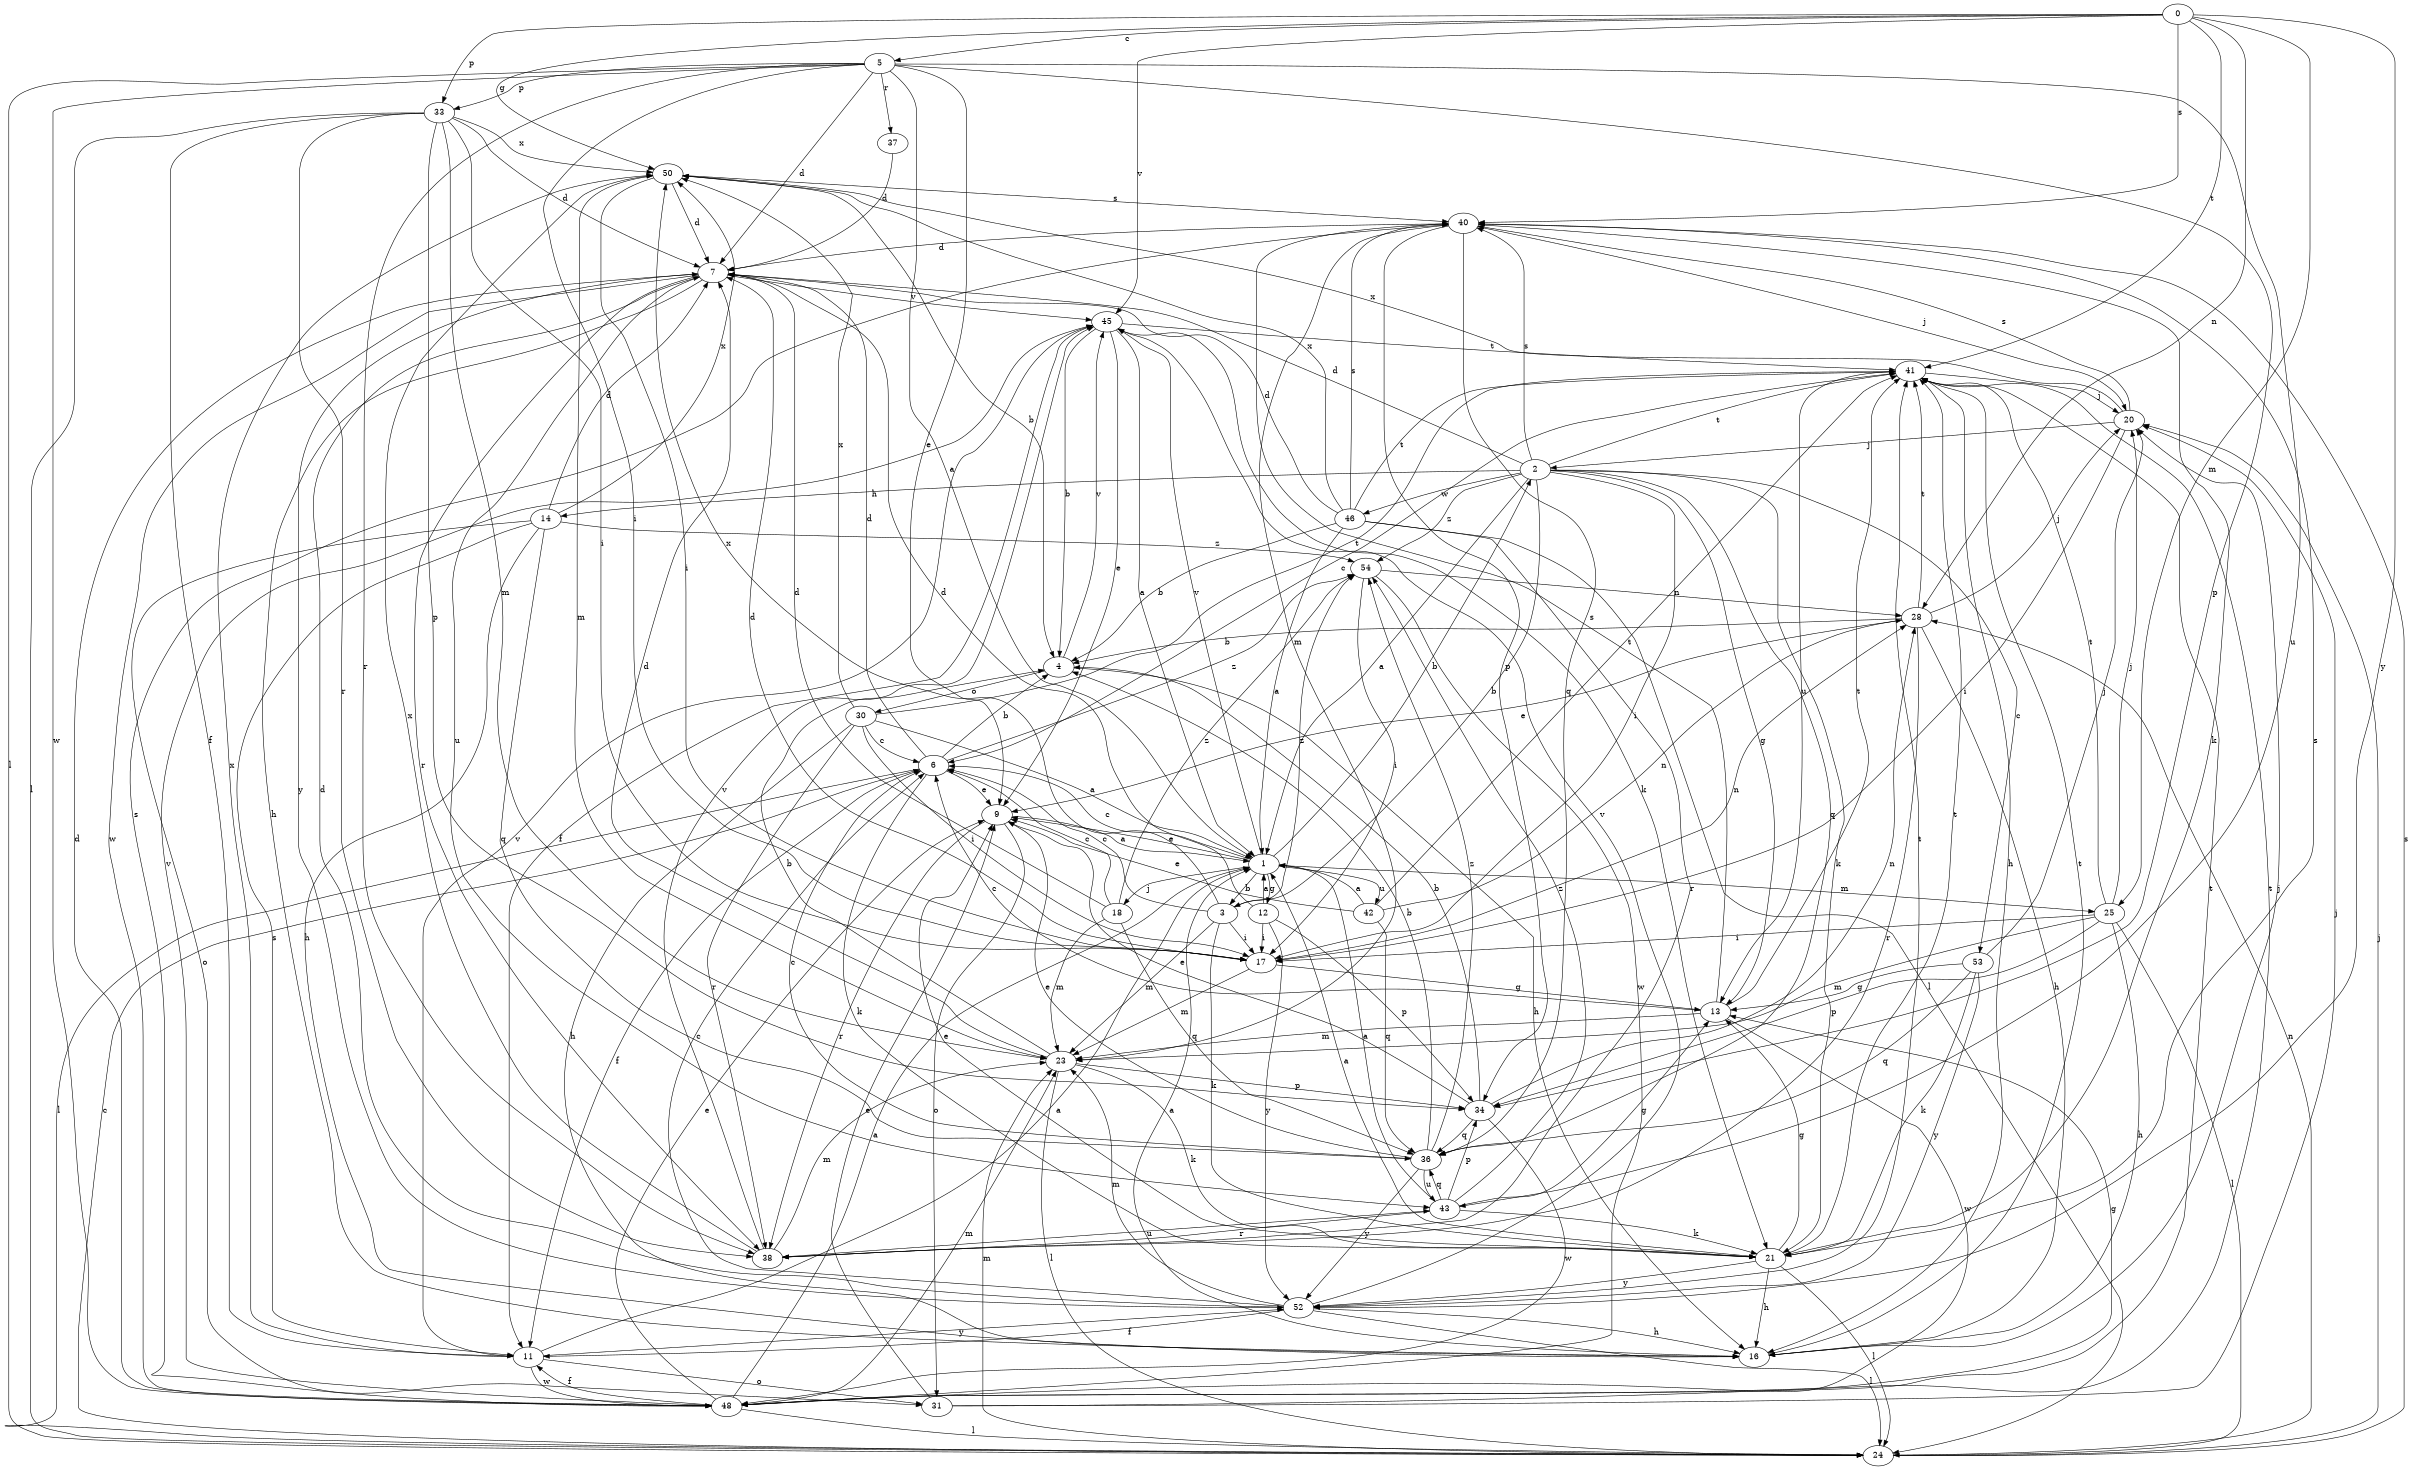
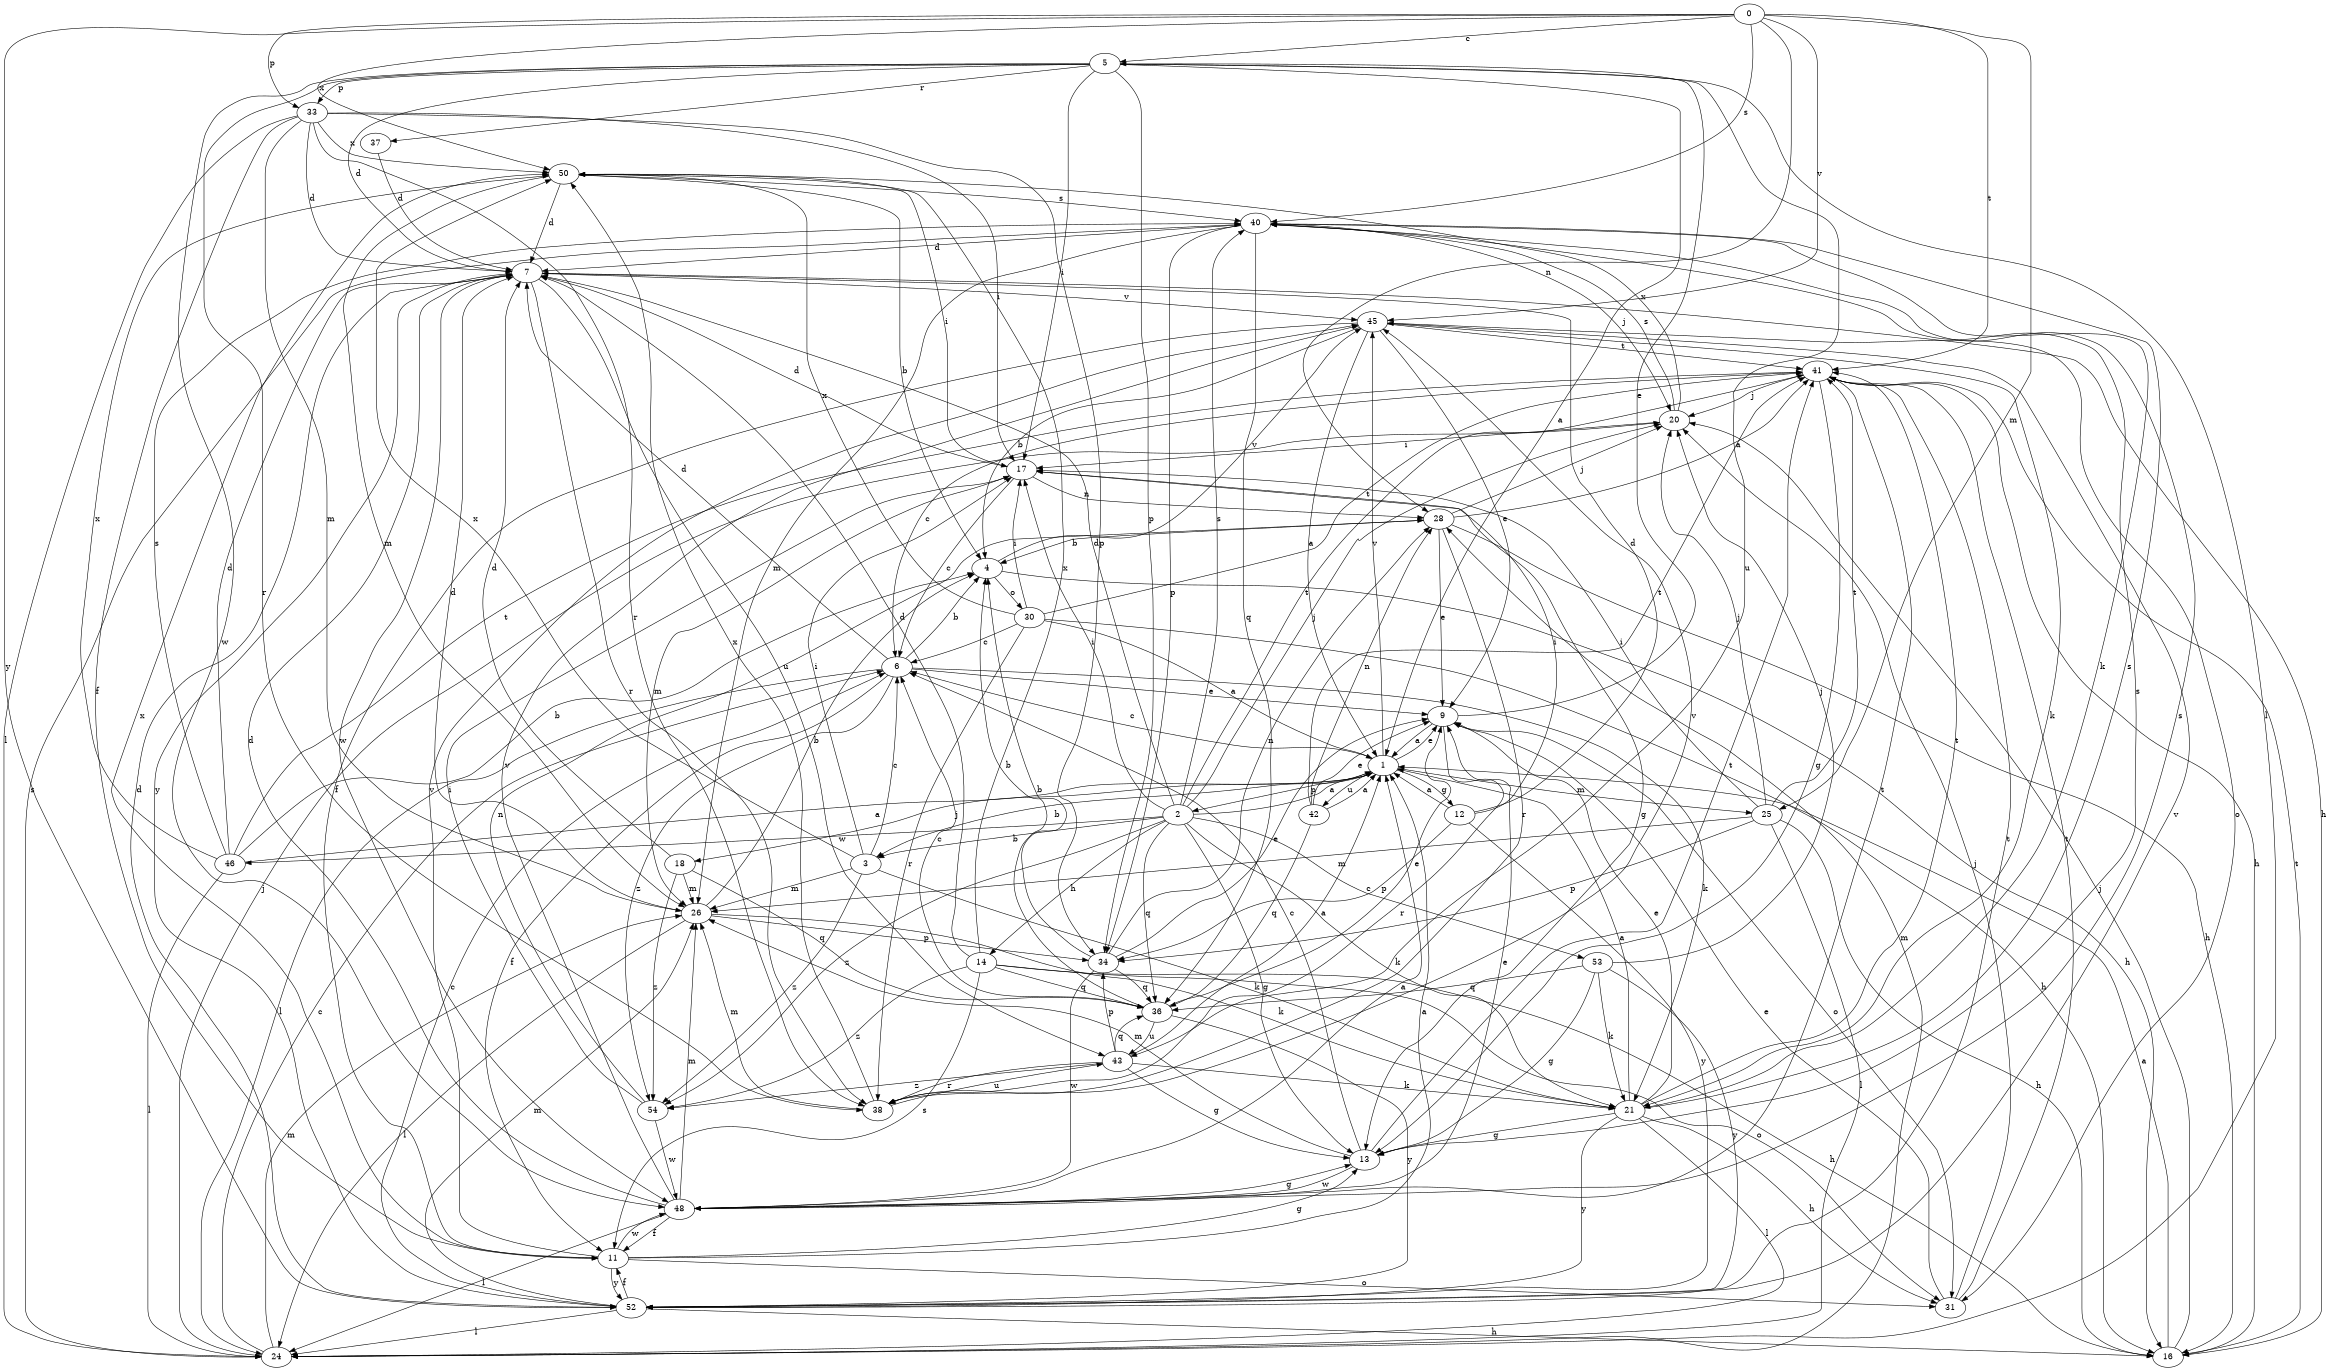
edge "0" -> "50": label "g" -> "x"
edge "5" -> "9": reversed
edge "20" -> "2": reversed
edge "28" -> "41": label "t" -> "a"
edge "45" -> "31": added, label "o"
edge "1" -> "2": label "b" -> "p"
edge "41" -> "13": label "u" -> "g"
edge "18" -> "6": now "17" -> "6"
edge "36" -> "54": removed, label "z"
edge "24" -> "28": label "n" -> "m"
node "23": label "23" -> "26"
edge "46" -> "38": removed, label "r"
edge "11" -> "13": added, label "g"
edge "21" -> "16": now "21" -> "31"
